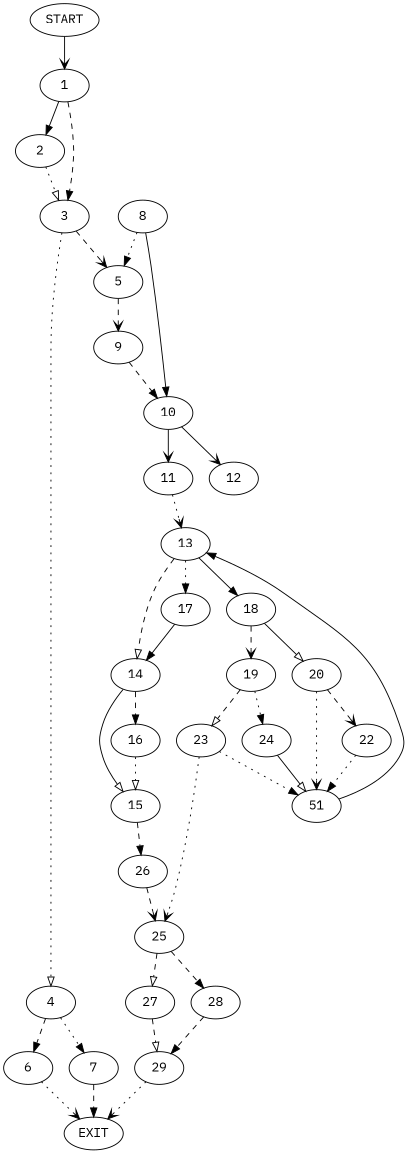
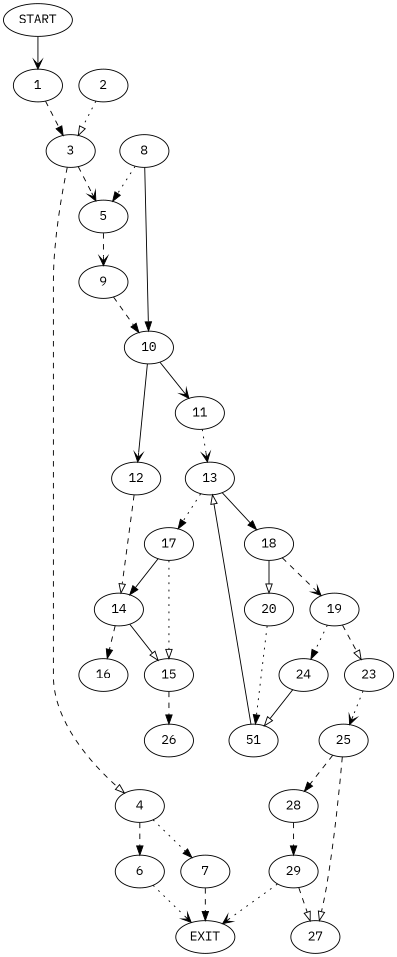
edge "1" -> "2": removed
edge "13" -> "14": now "12" -> "14"
edge "3" -> "4": style dotted -> dashed
edge "51" -> "13": arrowhead normal -> onormal
edge "20" -> "51": arrowhead vee -> normal
node "22": removed
edge "16" -> "15": now "17" -> "15"
edge "23" -> "51": removed
edge "26" -> "25": removed
edge "27" -> "29": reversed
